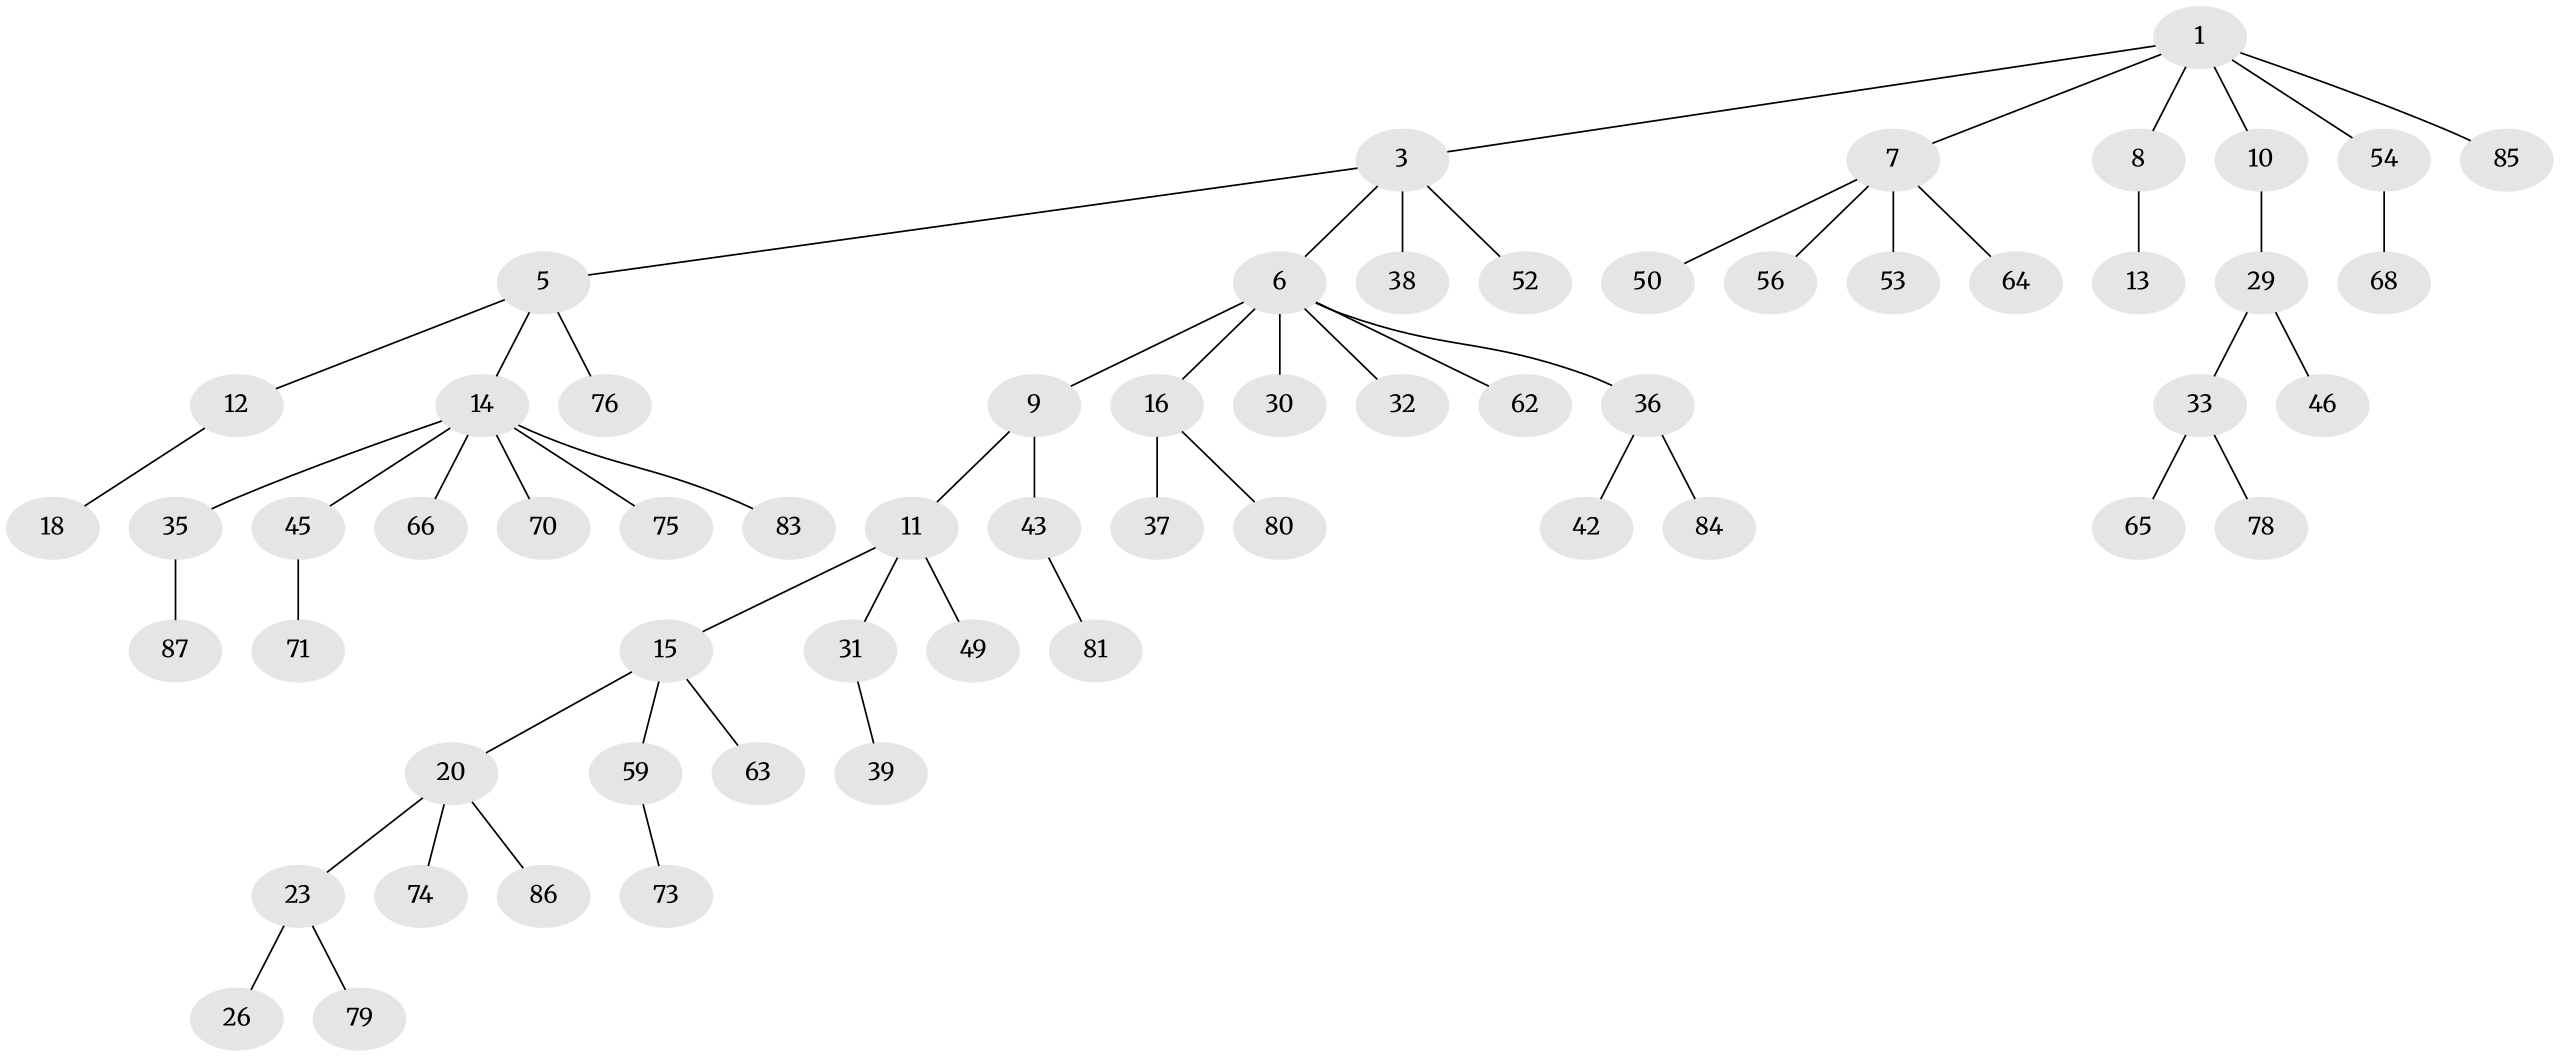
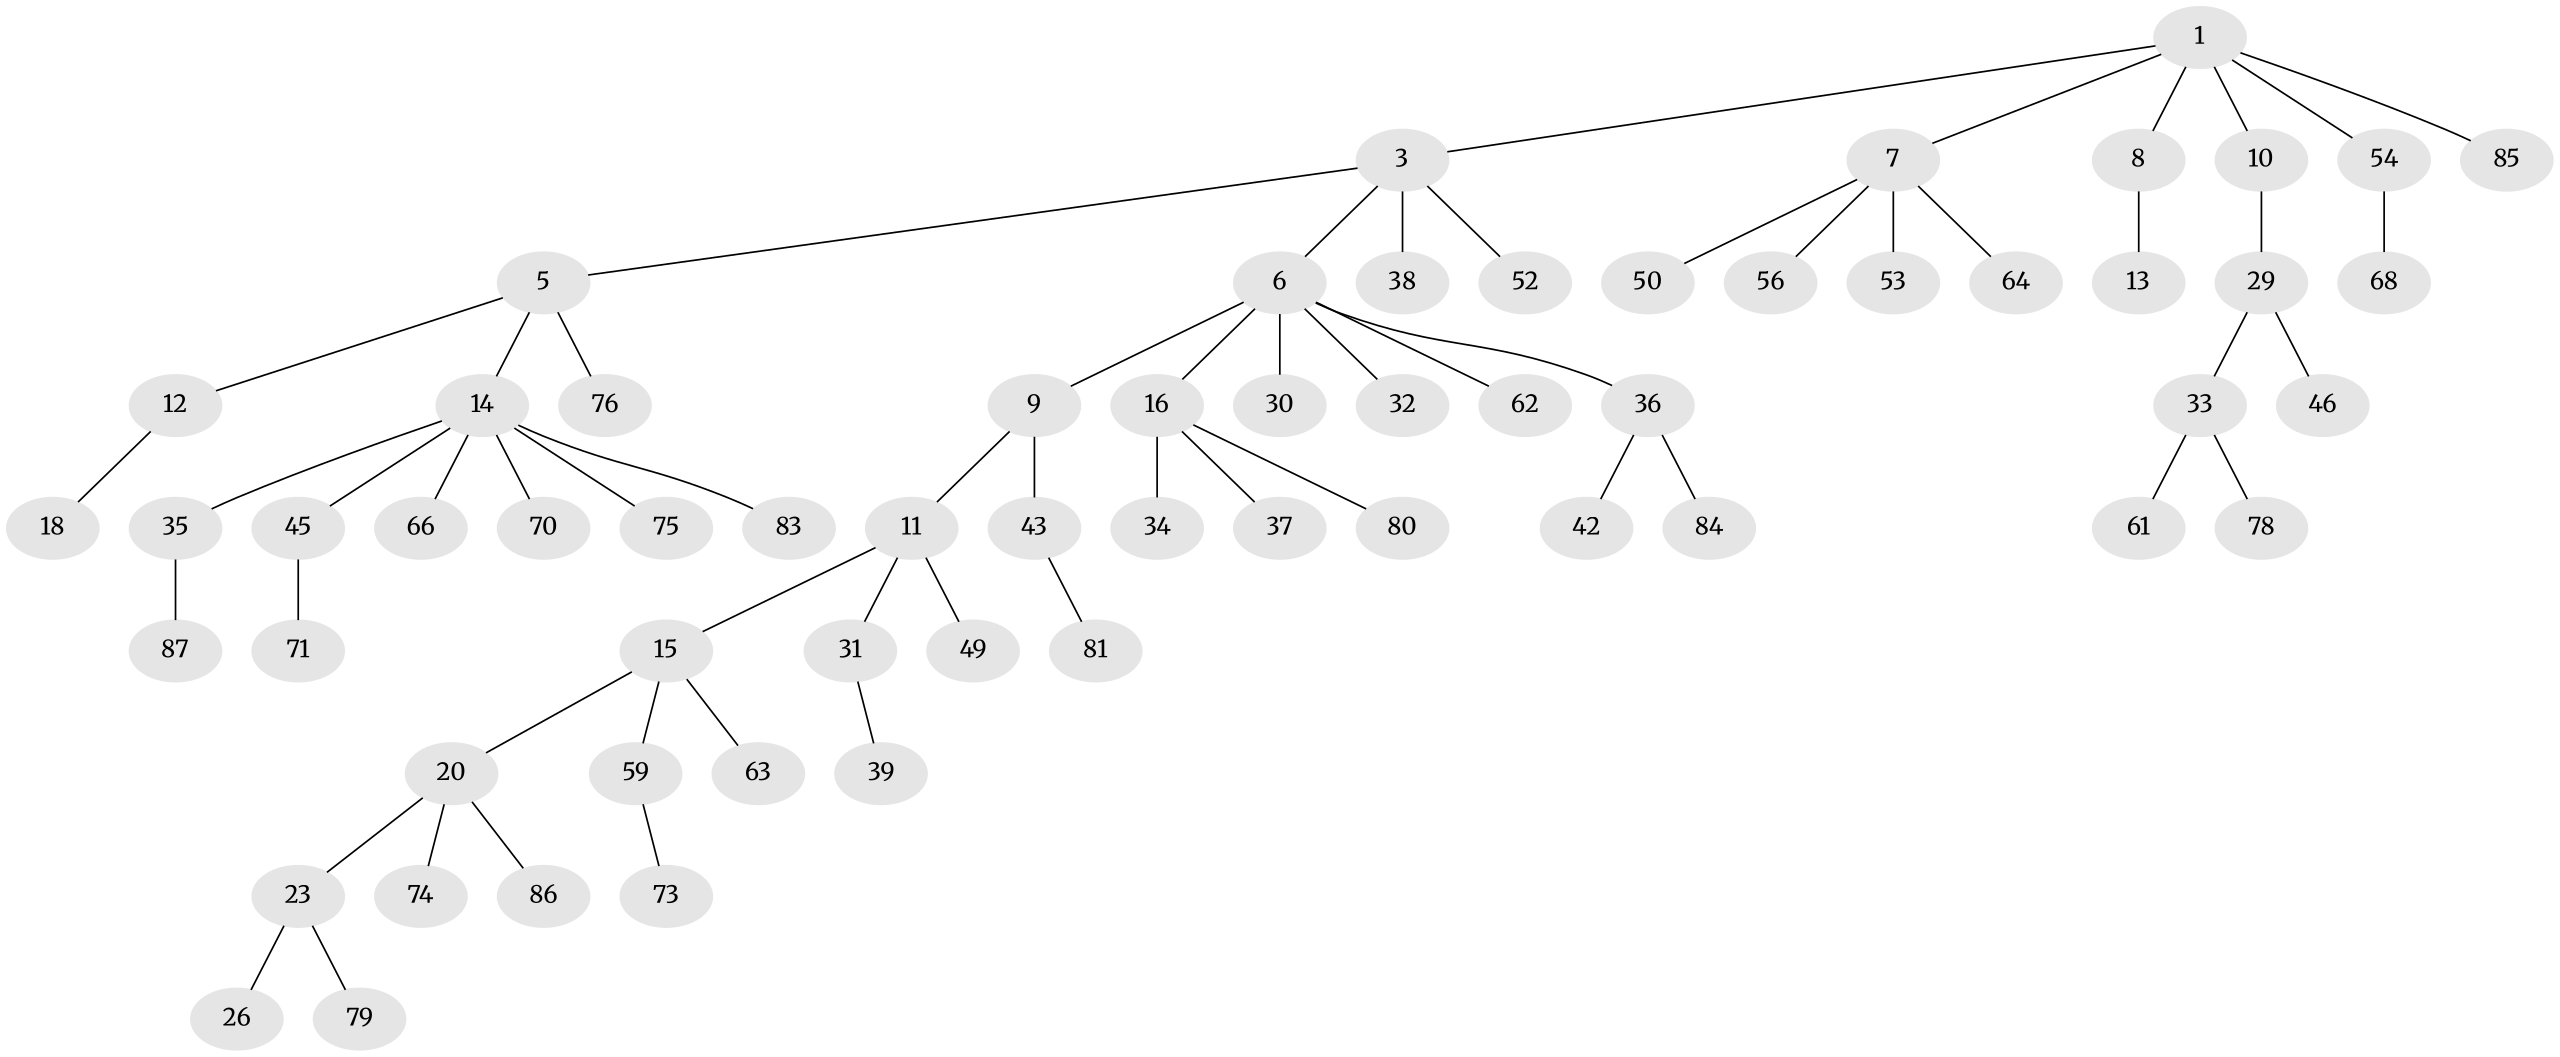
node "34": added
node "65": label "65" -> "61"
